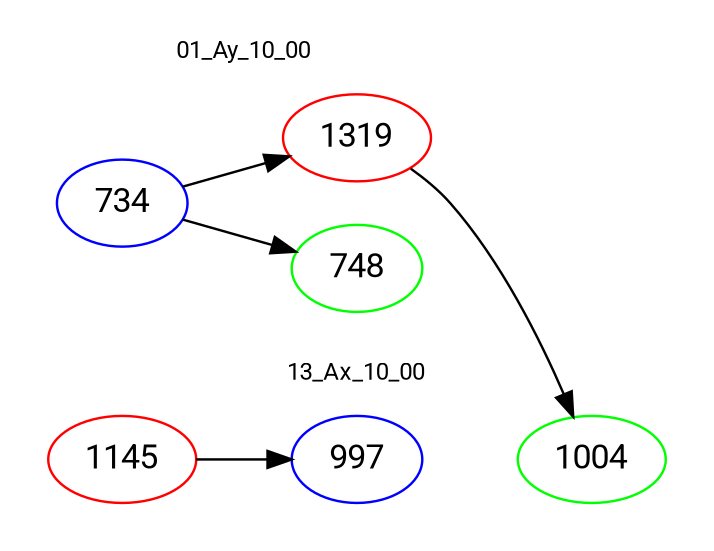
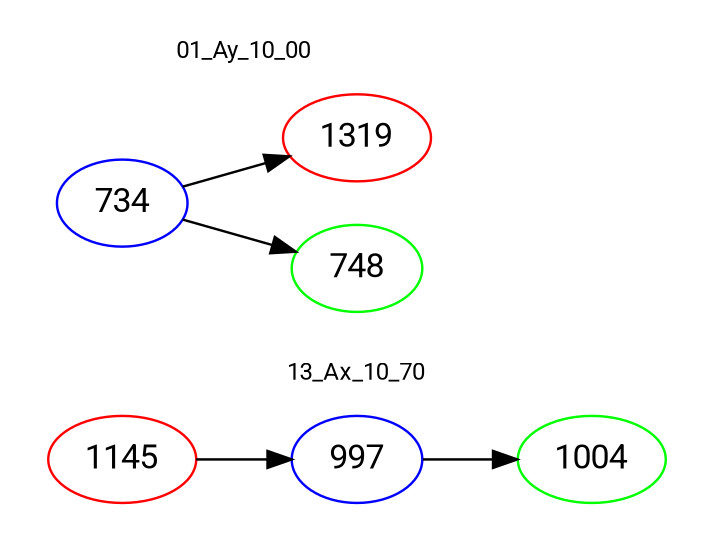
edge "1319" -> "1004": now "997" -> "1004"
cluster "13_Ax_10_00": label "13_Ax_10_00" -> "13_Ax_10_70"
